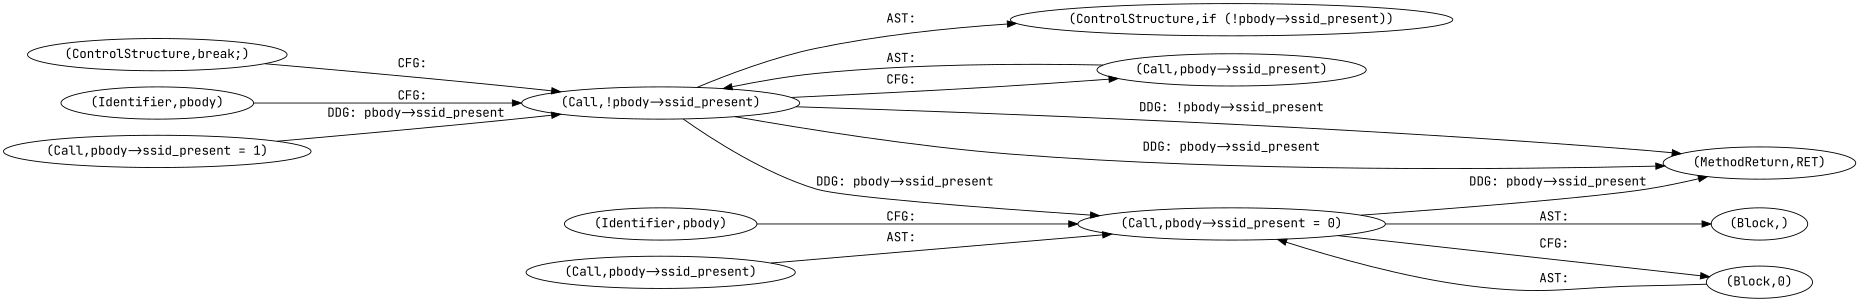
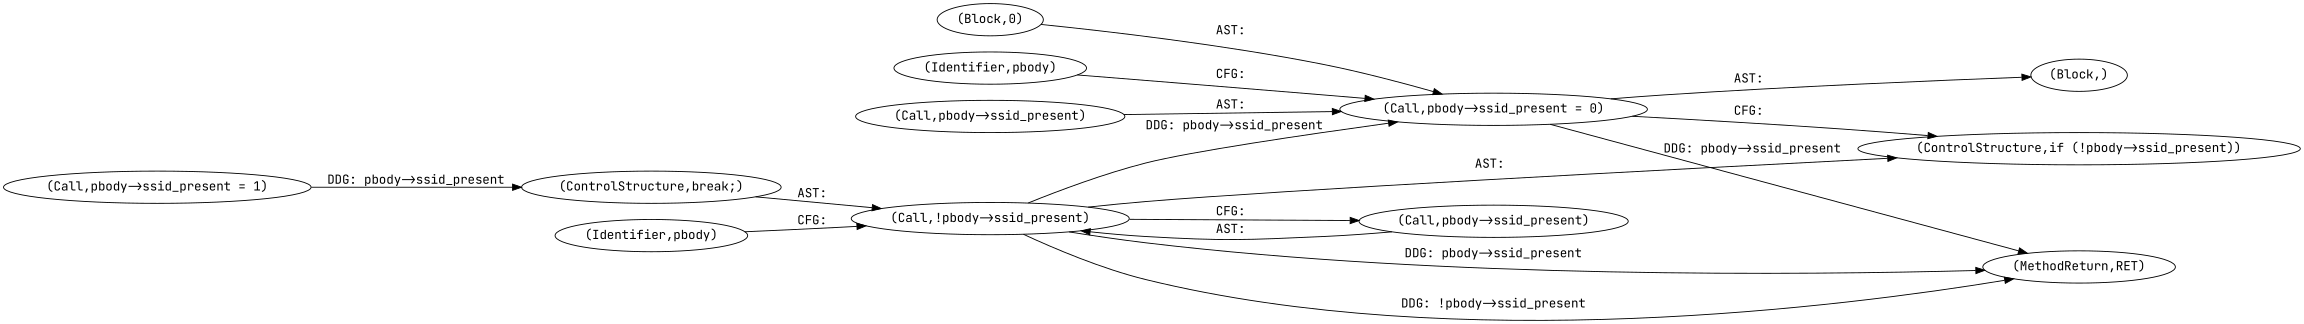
edge "(ControlStructure,break;)" -> "(Call,!pbody->ssid_present)": label "CFG: " -> "AST: "
edge "(Call,pbody->ssid_present = 1)" -> "(Call,!pbody->ssid_present)": now "(Call,pbody->ssid_present = 1)" -> "(ControlStructure,break;)"
edge "(Call,pbody->ssid_present = 0)" -> "(Block,0)": now "(Call,pbody->ssid_present = 0)" -> "(ControlStructure,if (!pbody->ssid_present))"
